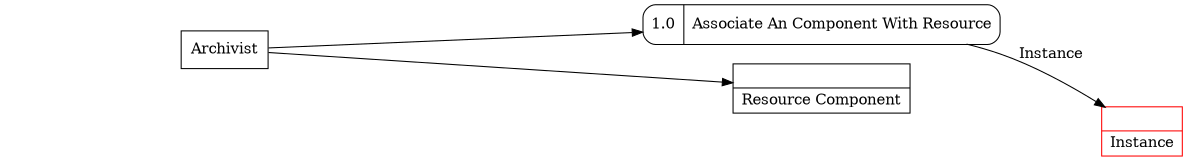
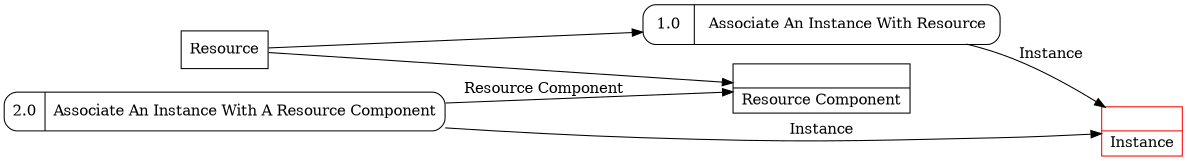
node "1.0": text "Associate An Component With Resource" -> "Associate An Instance With Resource"
node "Archivist": label "Archivist" -> "Resource"
node "2.0": added
